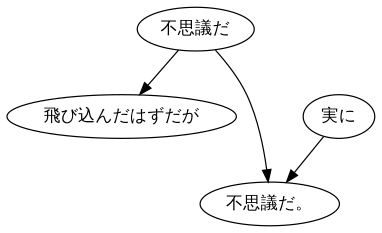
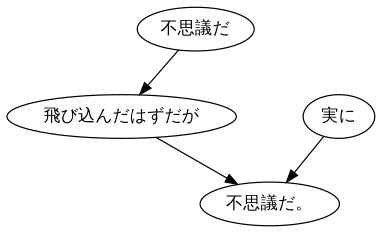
edge "不思議だ" -> "不思議だ。": now "飛び込んだはずだが" -> "不思議だ。"
